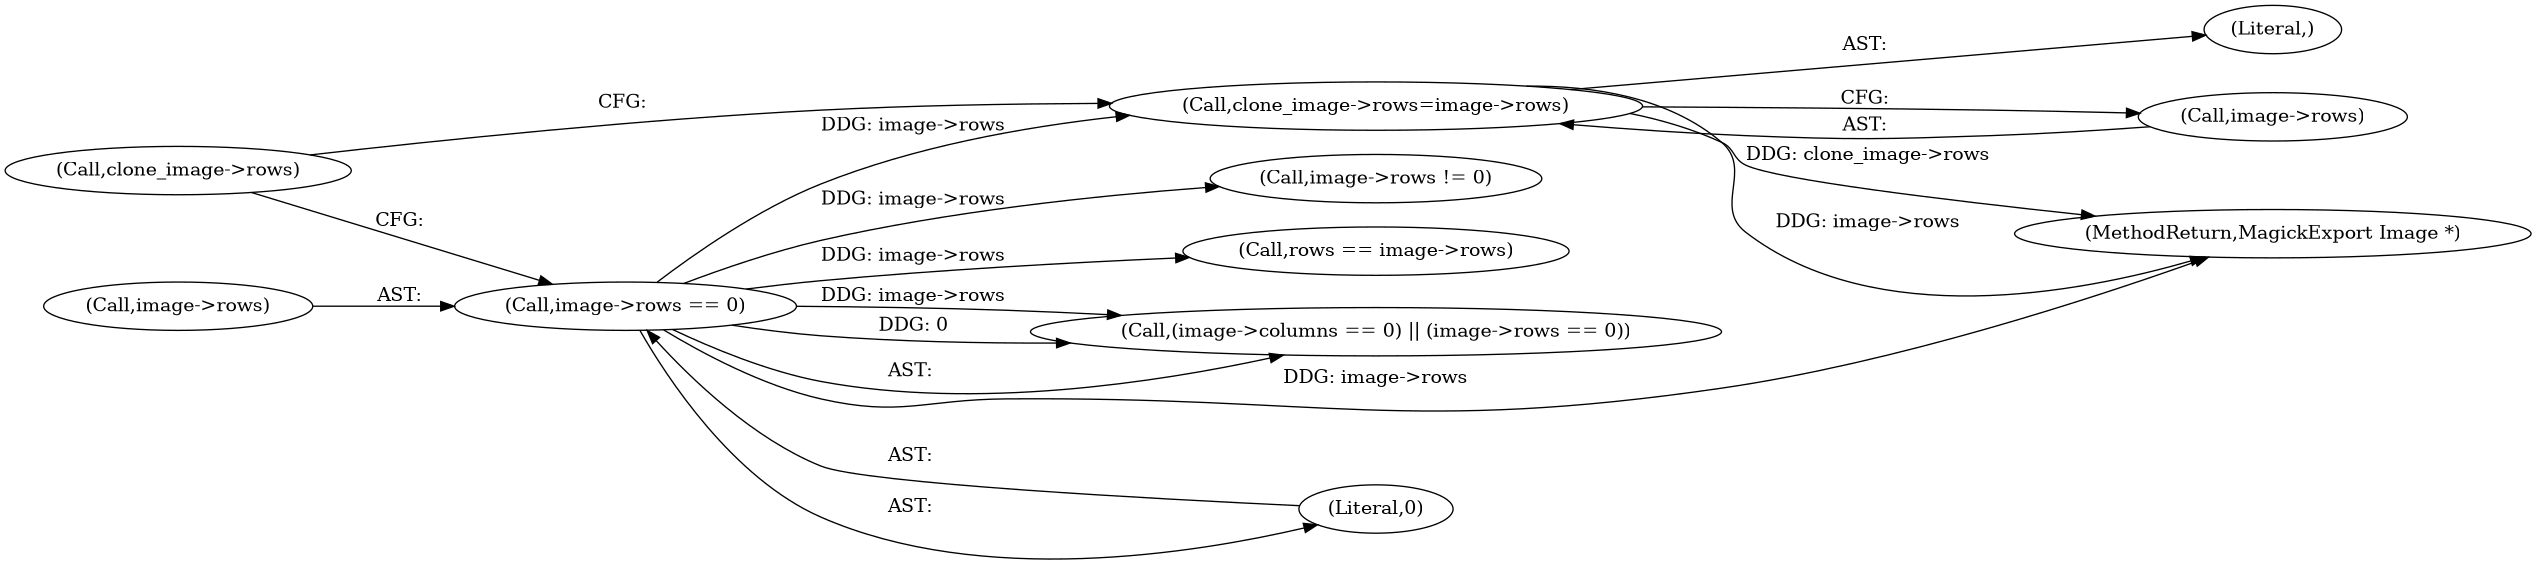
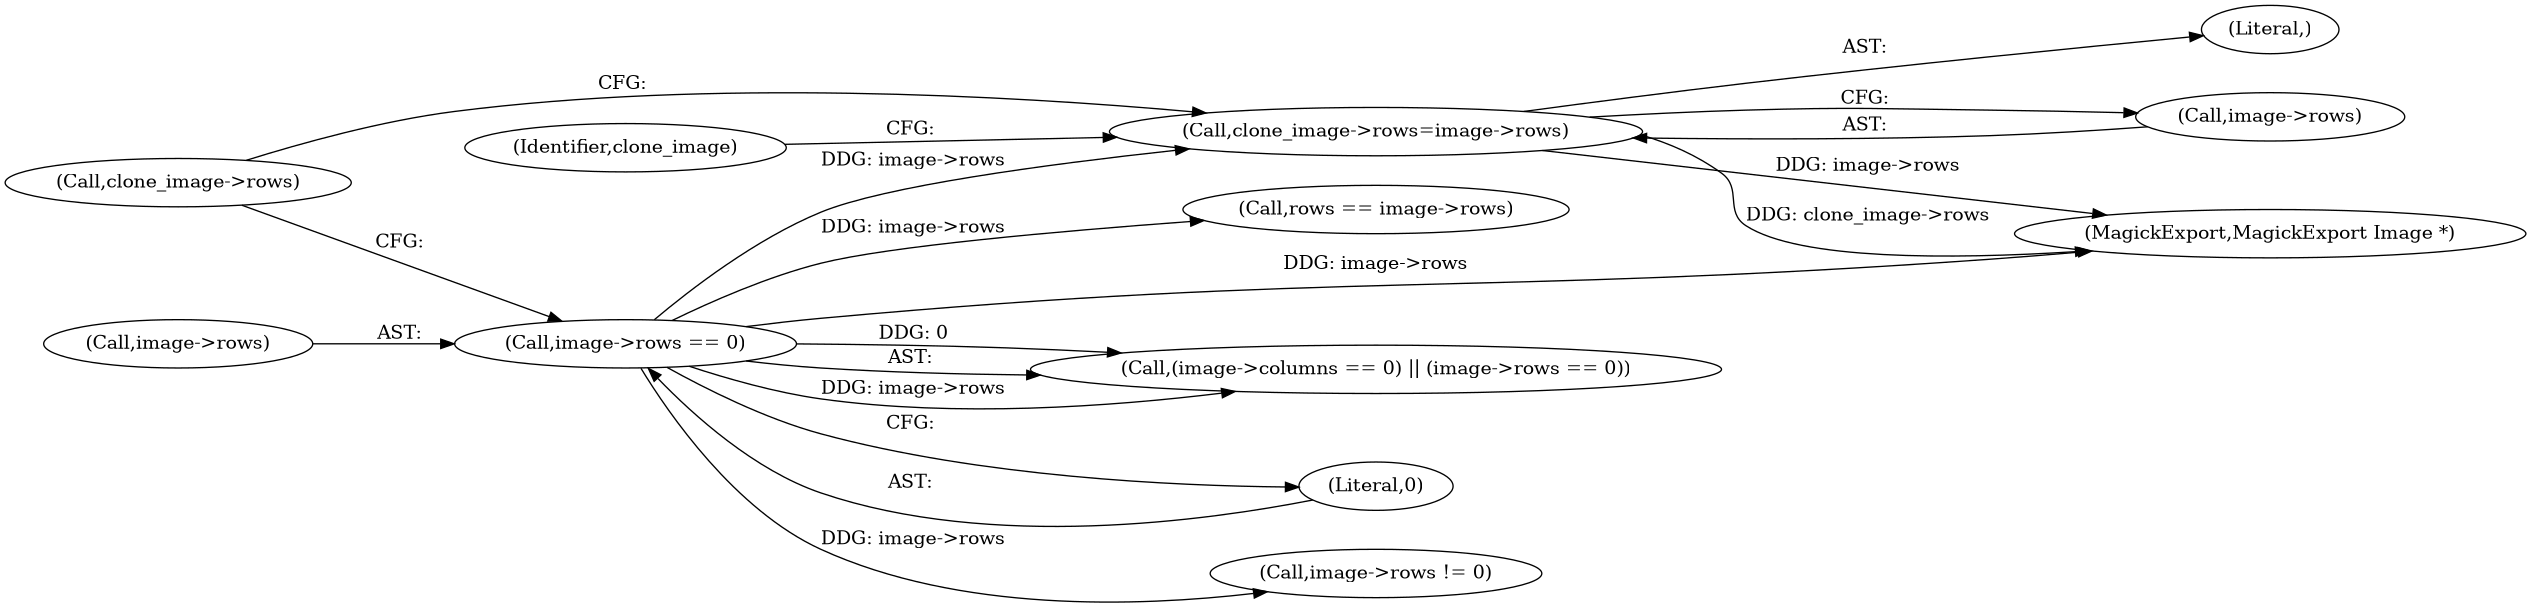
node "(Identifier,clone_image)": added
node "(MethodReturn,MagickExport Image *)": label "(MethodReturn,MagickExport Image *)" -> "(MagickExport,MagickExport Image *)"
edge "(Call,image->rows == 0)" -> "(Literal,0)": label "AST: " -> "CFG: "
